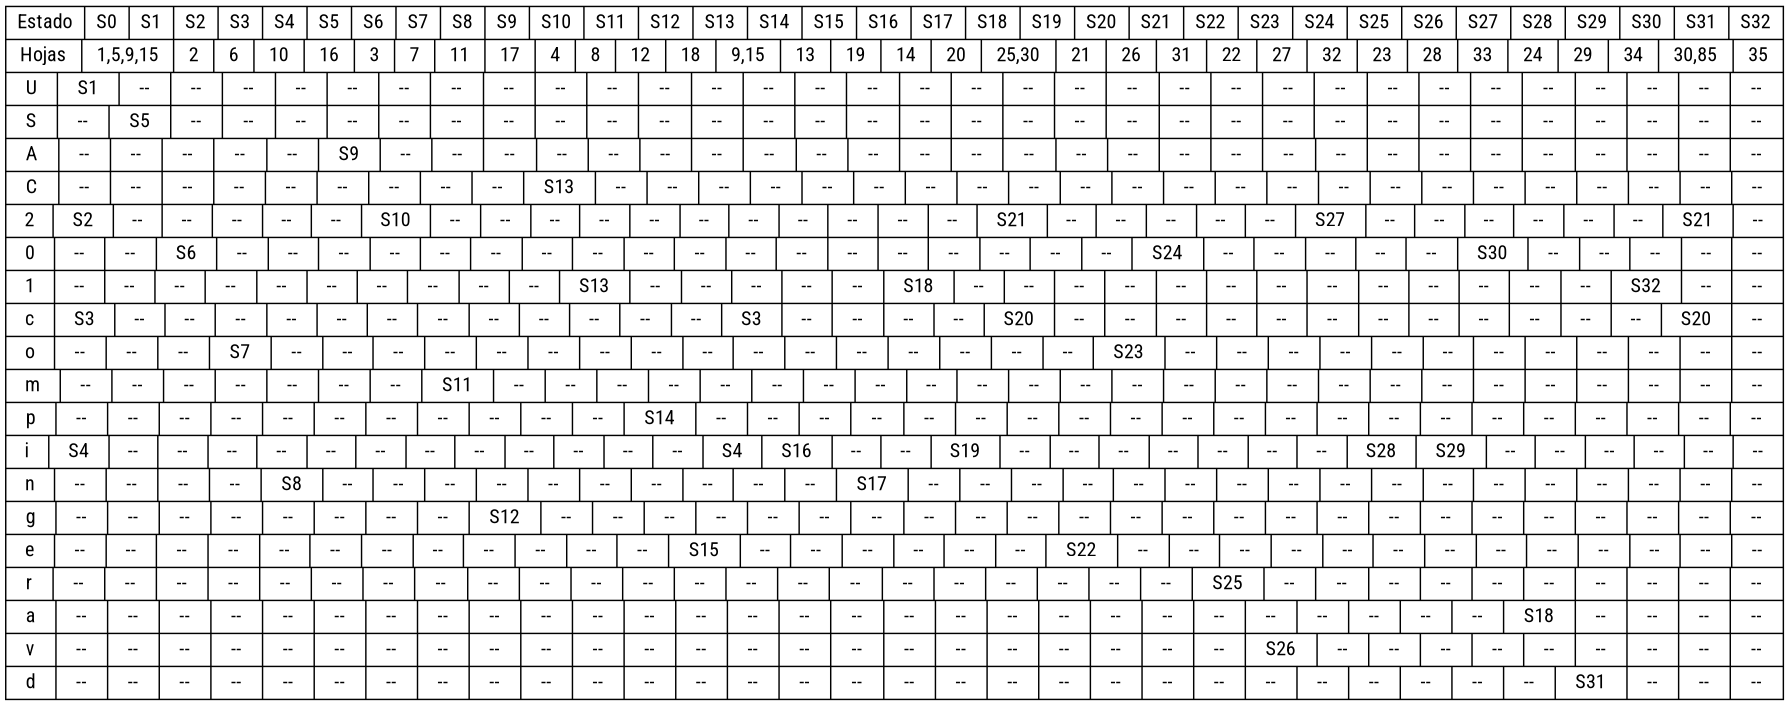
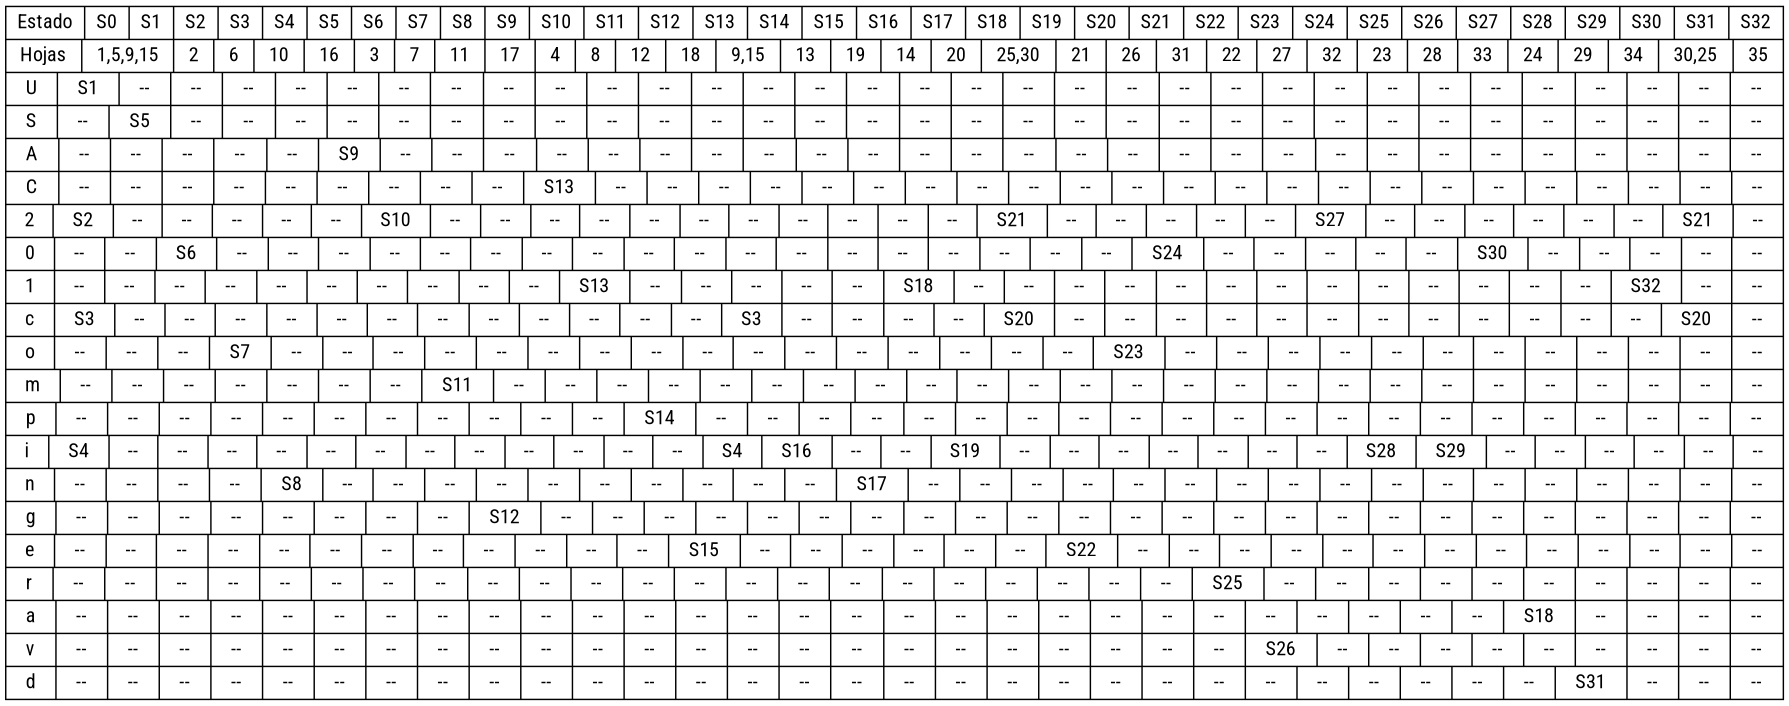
node "Estado": text "30,85" -> "30,25"
